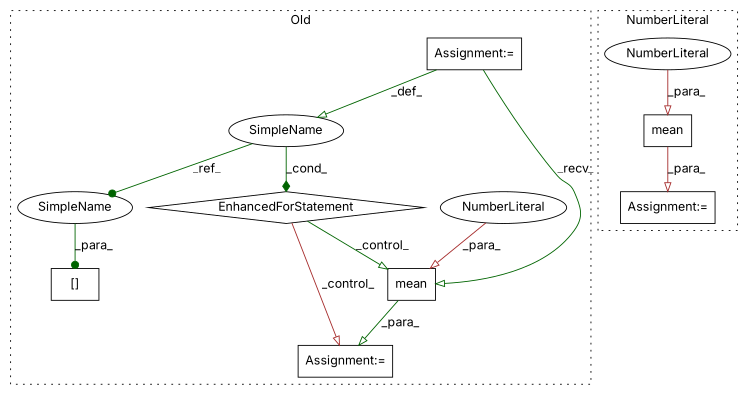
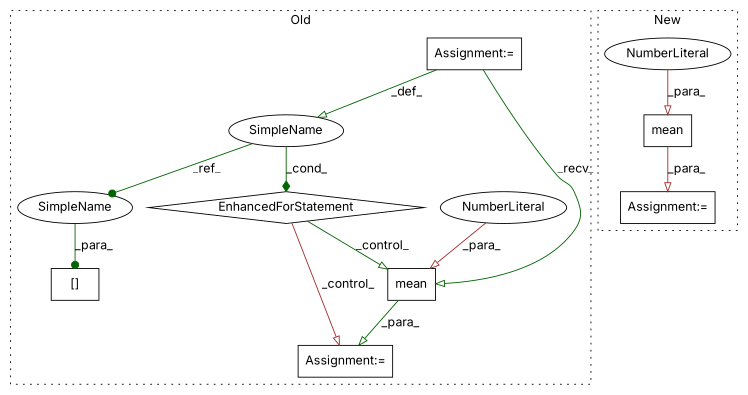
cluster "NumberLiteral": label "NumberLiteral" -> "New"
